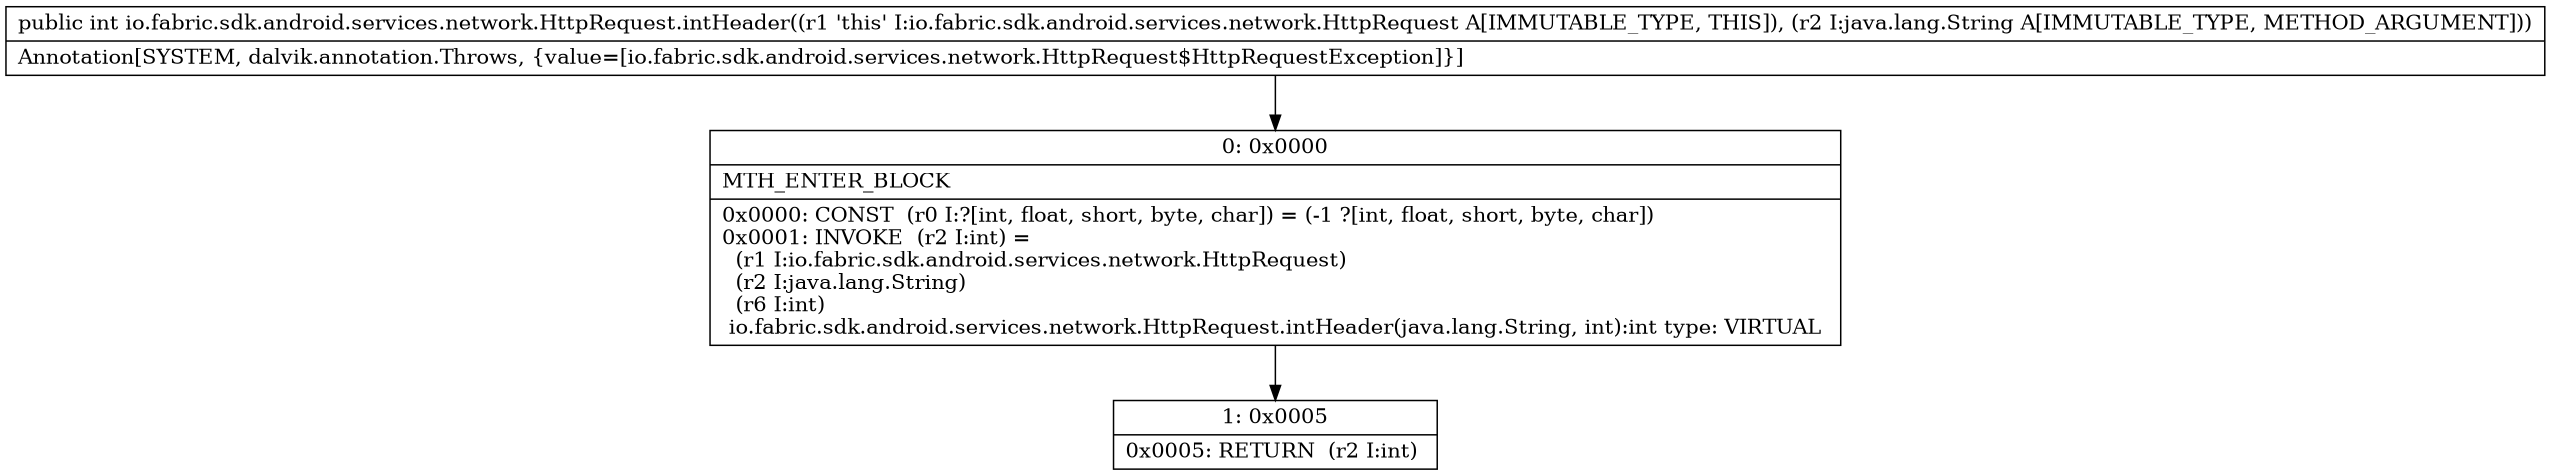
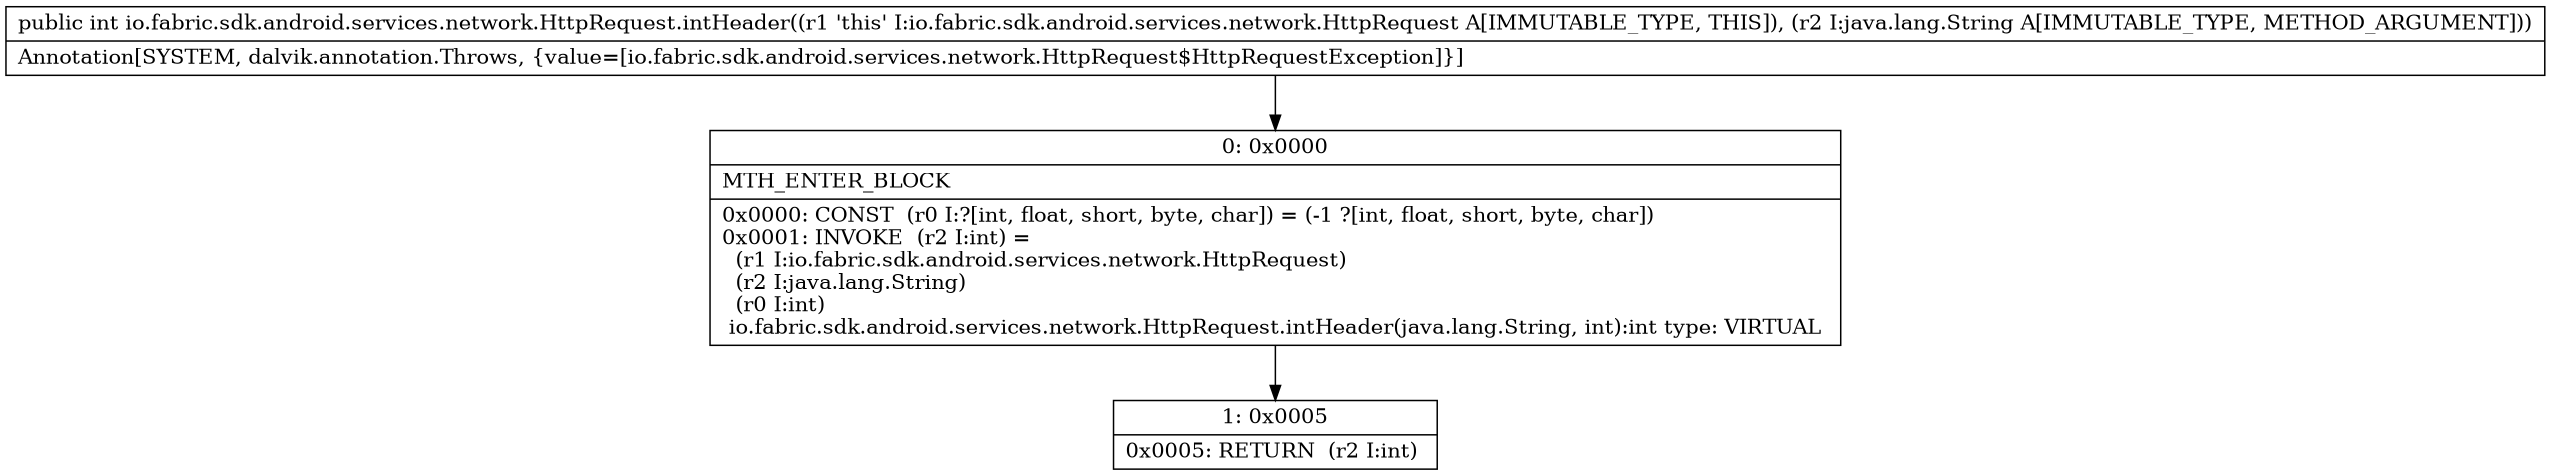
node "0: 0x0000": text "(r6 I:int)" -> "(r0 I:int)"
